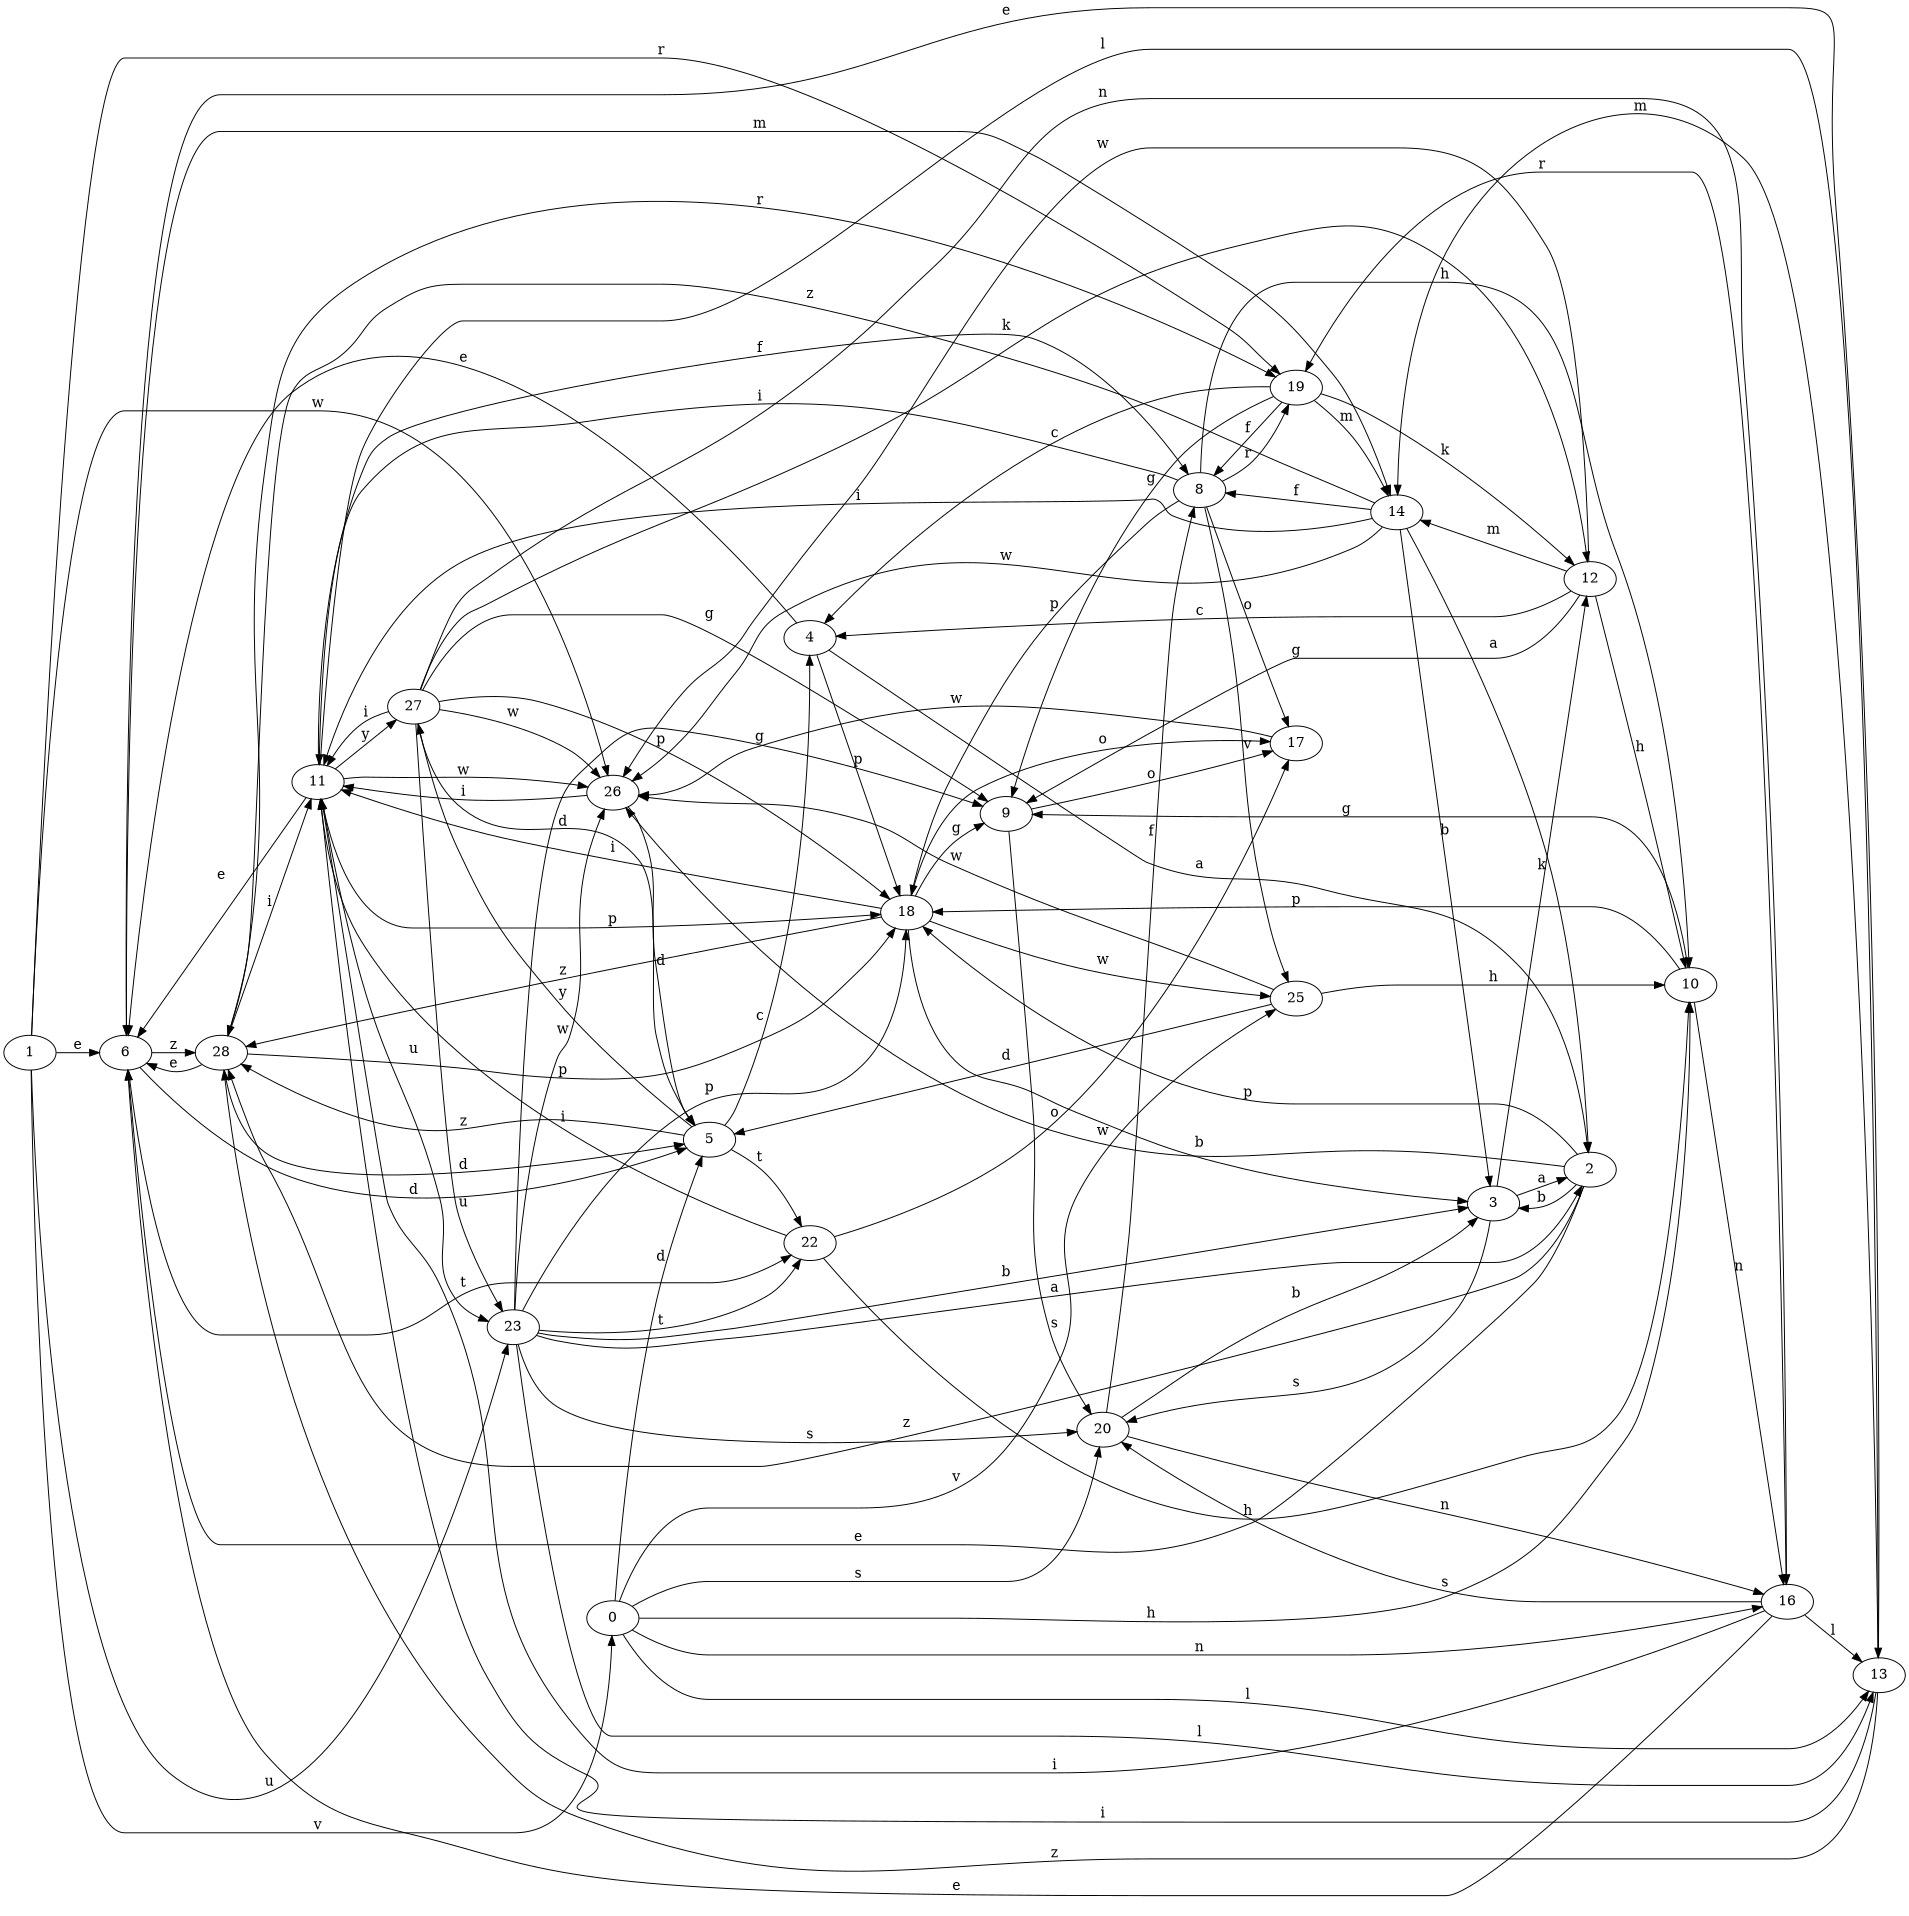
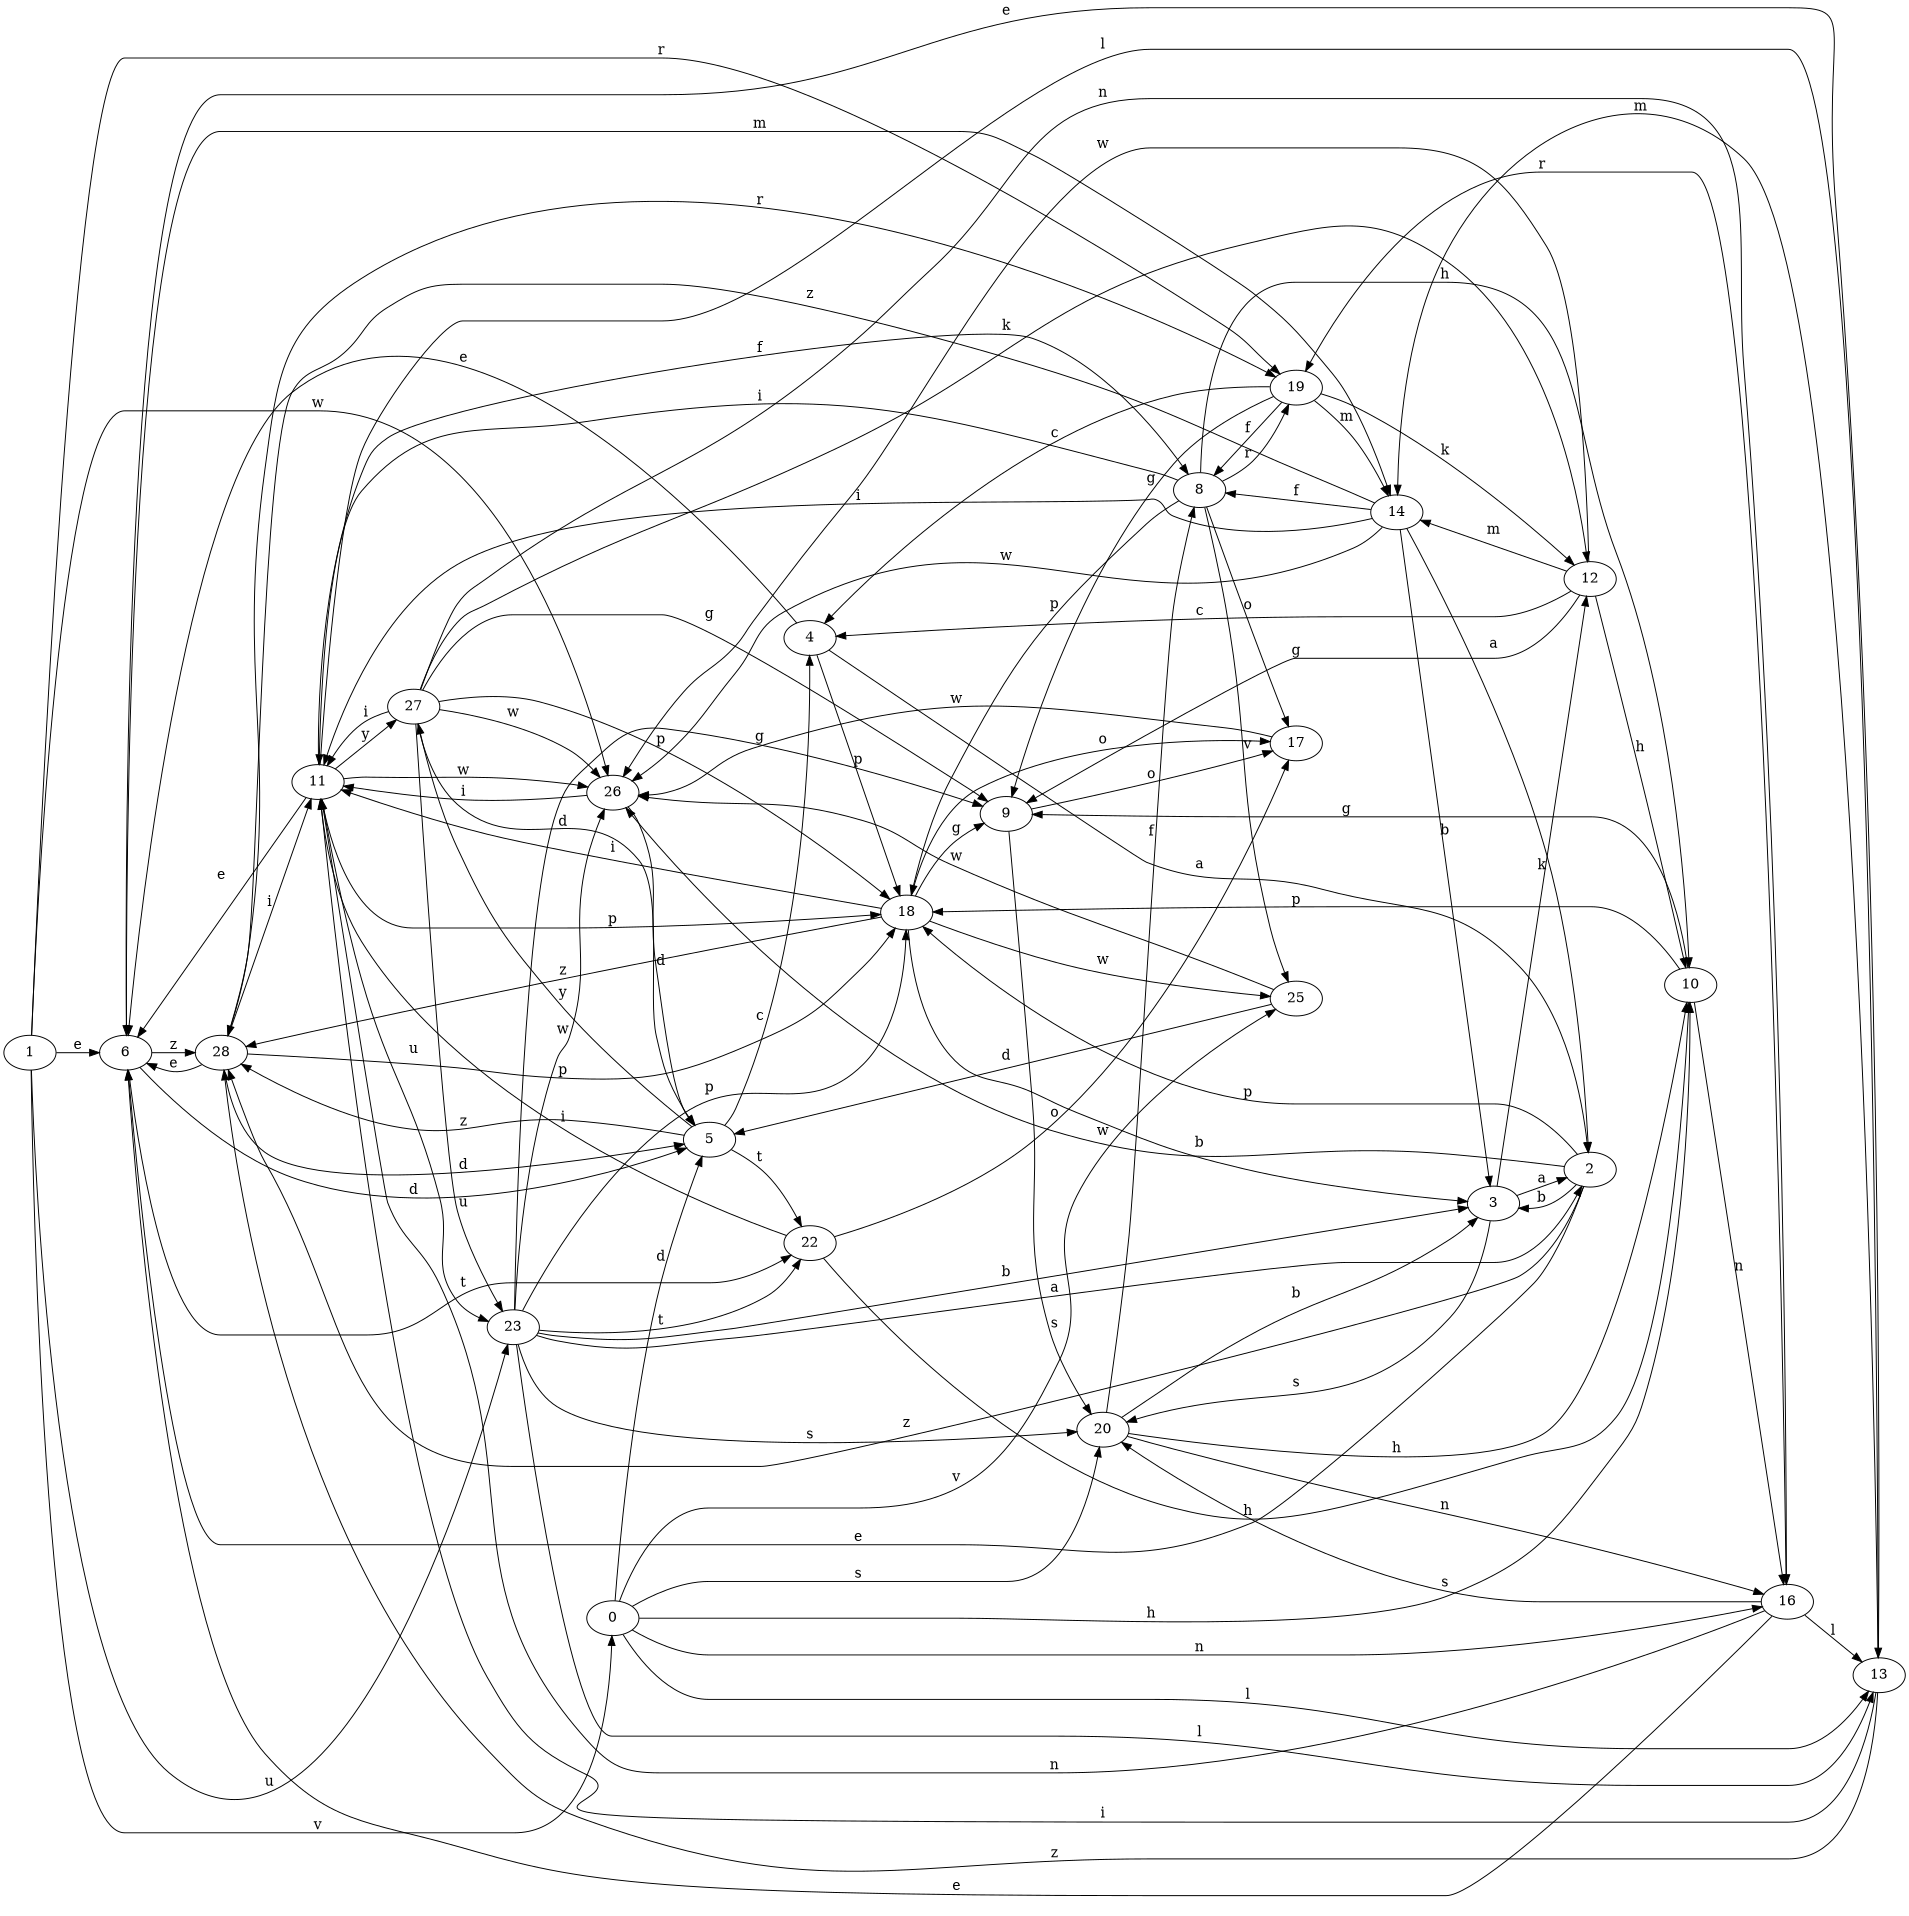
edge "25" -> "10": now "20" -> "10"
edge "16" -> "11": label "i" -> "n"
